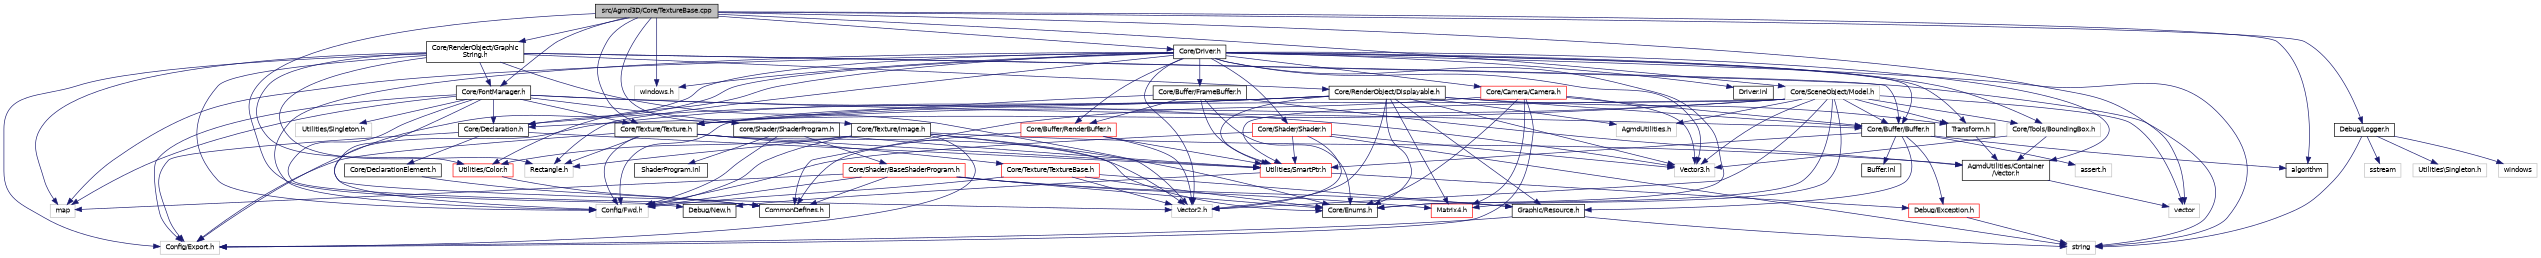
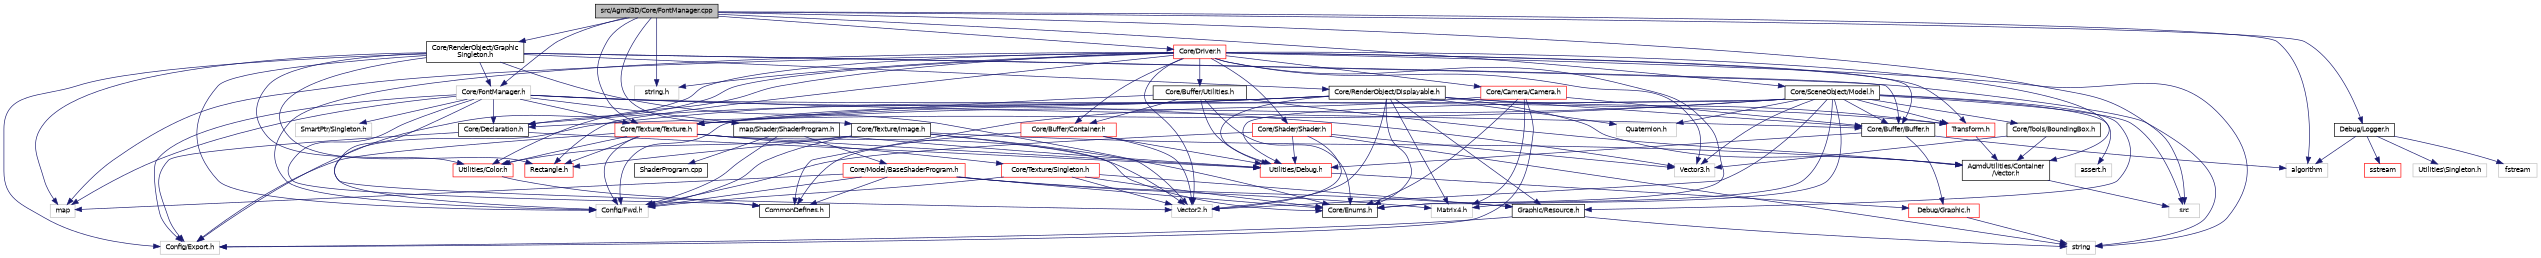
node "src/Agmd3D/Core/TextureBase.cpp": label "src/Agmd3D/Core/TextureBase.cpp" -> "src/Agmd3D/Core/FontManager.cpp"
node "Core/RenderObject/Graphic String.h": label "Core/RenderObject/Graphic String.h" -> "Core/RenderObject/Graphic Singleton.h"
node "Core/Driver.h": color black -> red
edge "Core/Driver.h" -> "Core/Tools/BoundingBox.h": removed
node "Core/FontManager.h": color black -> grey75
node "windows.h": label "windows.h" -> "string.h"
node "Core/Buffer/FrameBuffer.h": label "Core/Buffer/FrameBuffer.h" -> "Core/Buffer/Utilities.h"
node "Driver.inl": removed
node "Core/SceneObject/Model.h": color grey75 -> black
edge "Core/FontManager.h" -> "Transform.h": added
edge "Core/Camera/Camera.h" -> "Vector3.h": removed
edge "Core/RenderObject/Displayable.h" -> "Vector3.h": now "Core/RenderObject/Displayable.h" -> "AgmdUtilities/Container /Vector.h"
node "Utilities/Singleton.h": label "Utilities/Singleton.h" -> "SmartPtr/Singleton.h"
node "Core/Texture/Texture.h": color black -> red
node "core/Shader/ShaderProgram.h": label "core/Shader/ShaderProgram.h" -> "map/Shader/ShaderProgram.h"
node "Core/Buffer/RenderBuffer.h": label "Core/Buffer/RenderBuffer.h" -> "Core/Buffer/Container.h"
node "AgmdUtilities.h": label "AgmdUtilities.h" -> "Quaternion.h"
node "Transform.h": color black -> red
node "Core/Tools/BoundingBox.h": color grey75 -> black
edge "Core/Texture/Texture.h" -> "Utilities/Color.h": added
edge "Core/Buffer/Buffer.h" -> "assert.h": now "Core/SceneObject/Model.h" -> "assert.h"
node "Core/DeclarationElement.h": removed
node "Rectangle.h": color grey75 -> red
node "ShaderProgram.inl": label "ShaderProgram.inl" -> "ShaderProgram.cpp"
node "Core/Shader/BaseShaderProgram.h": label "Core/Shader/BaseShaderProgram.h" -> "Core/Model/BaseShaderProgram.h"
node "Core/Texture/TextureBase.h": label "Core/Texture/TextureBase.h" -> "Core/Texture/Singleton.h"
node "Utilities/SmartPtr.h": label "Utilities/SmartPtr.h" -> "Utilities/Debug.h"
node "Buffer.inl": removed
node "algorithm": color black -> grey75
node "sstream": color grey75 -> red
node "windows": label "windows" -> "fstream"
edge "Core/Buffer/Buffer.h" -> "Graphic/Resource.h": now "Core/SceneObject/Model.h" -> "Graphic/Resource.h"
node "Debug/New.h": removed
node "Matrix4.h": color red -> grey75
node "Debug/Exception.h": label "Debug/Exception.h" -> "Debug/Graphic.h"
node "vector": label "vector" -> "src"
edge "Debug/Logger.h" -> "string": now "Debug/Logger.h" -> "algorithm"
edge "Core/Texture/Image.h" -> "Config/Export.h": removed
